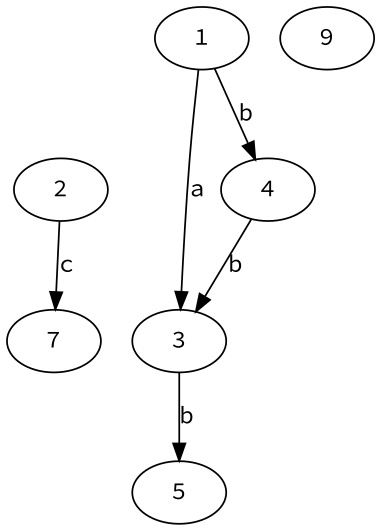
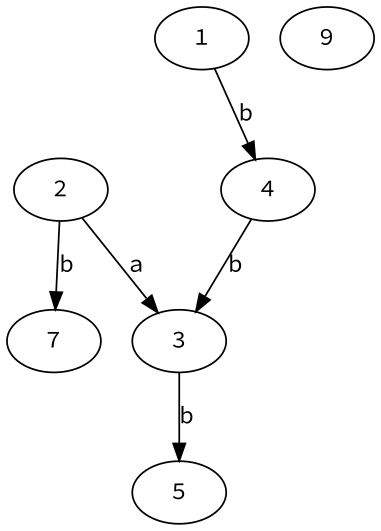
edge "1" -> "3": now "2" -> "3"
edge "2" -> "7": label "c" -> "b"
